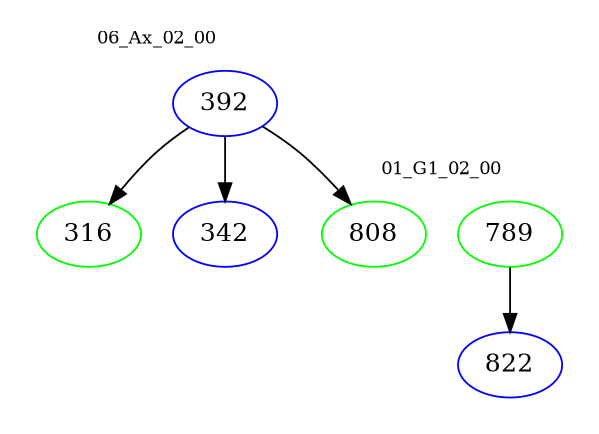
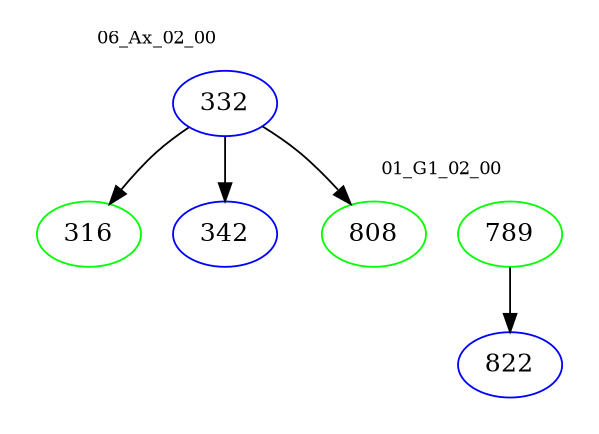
node "392": label "392" -> "332"
